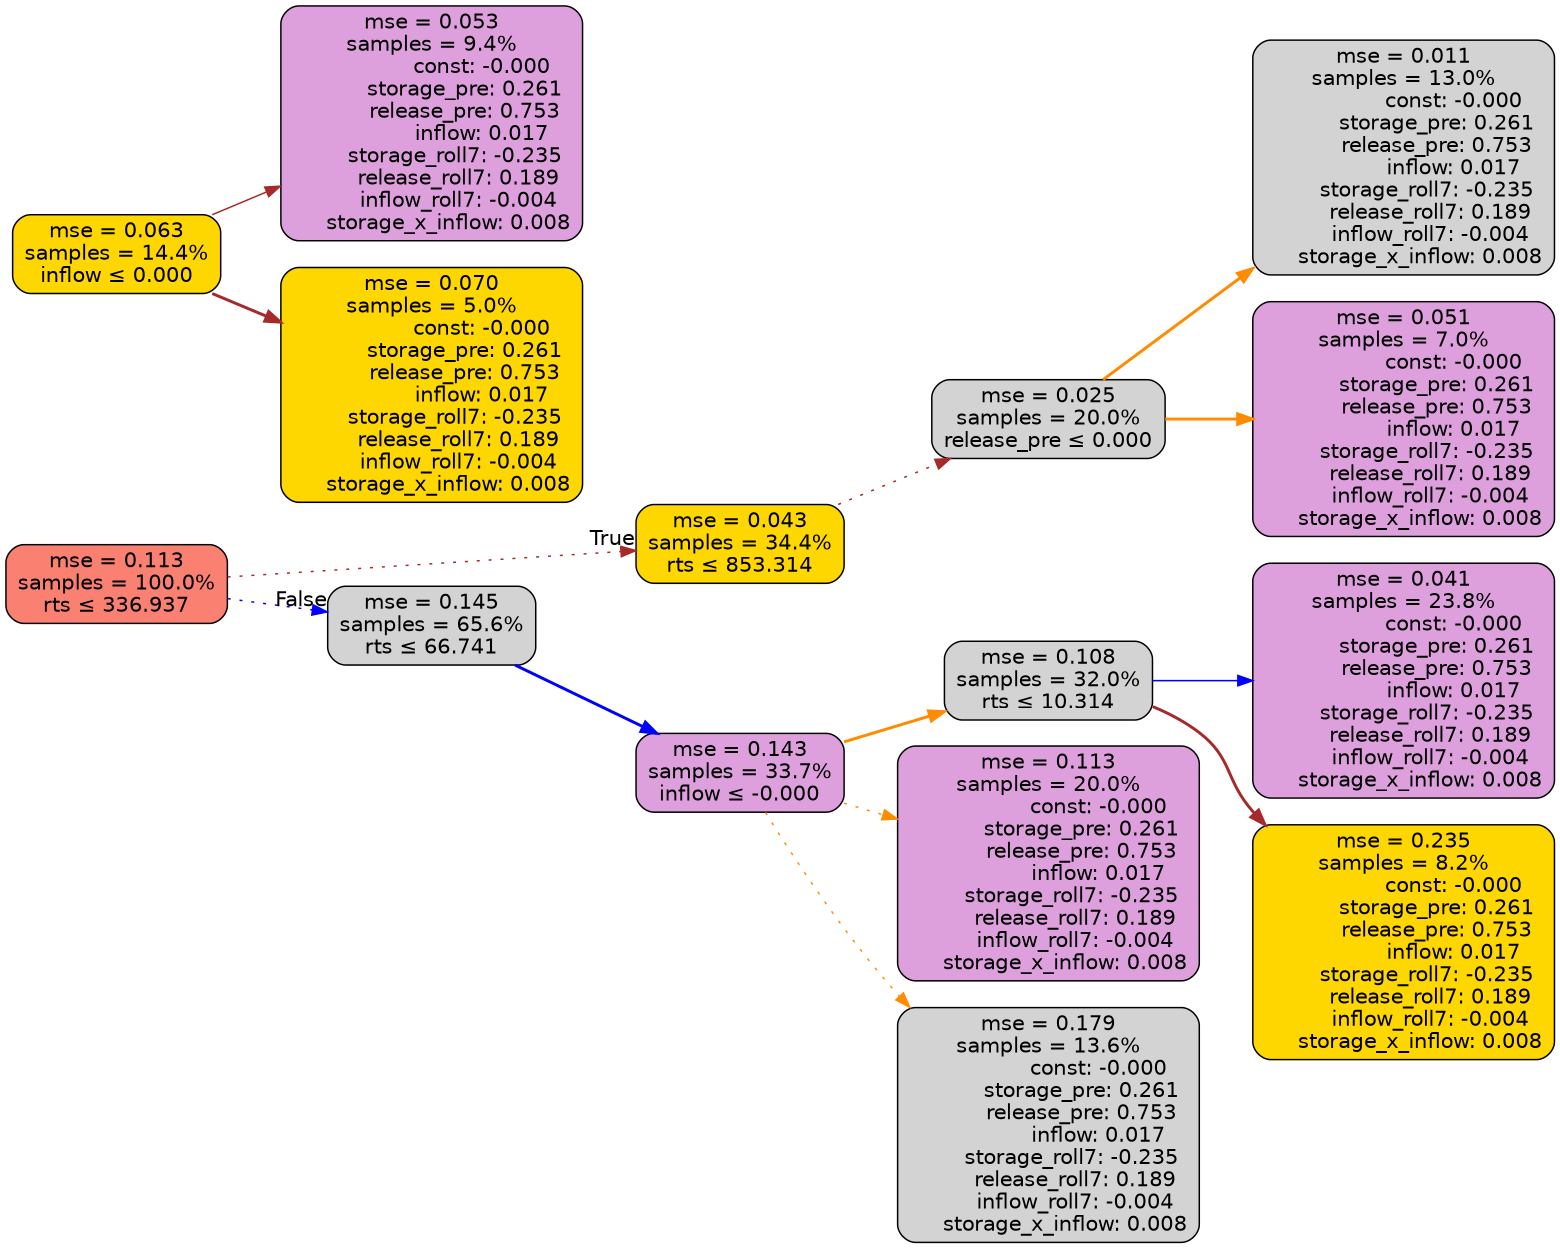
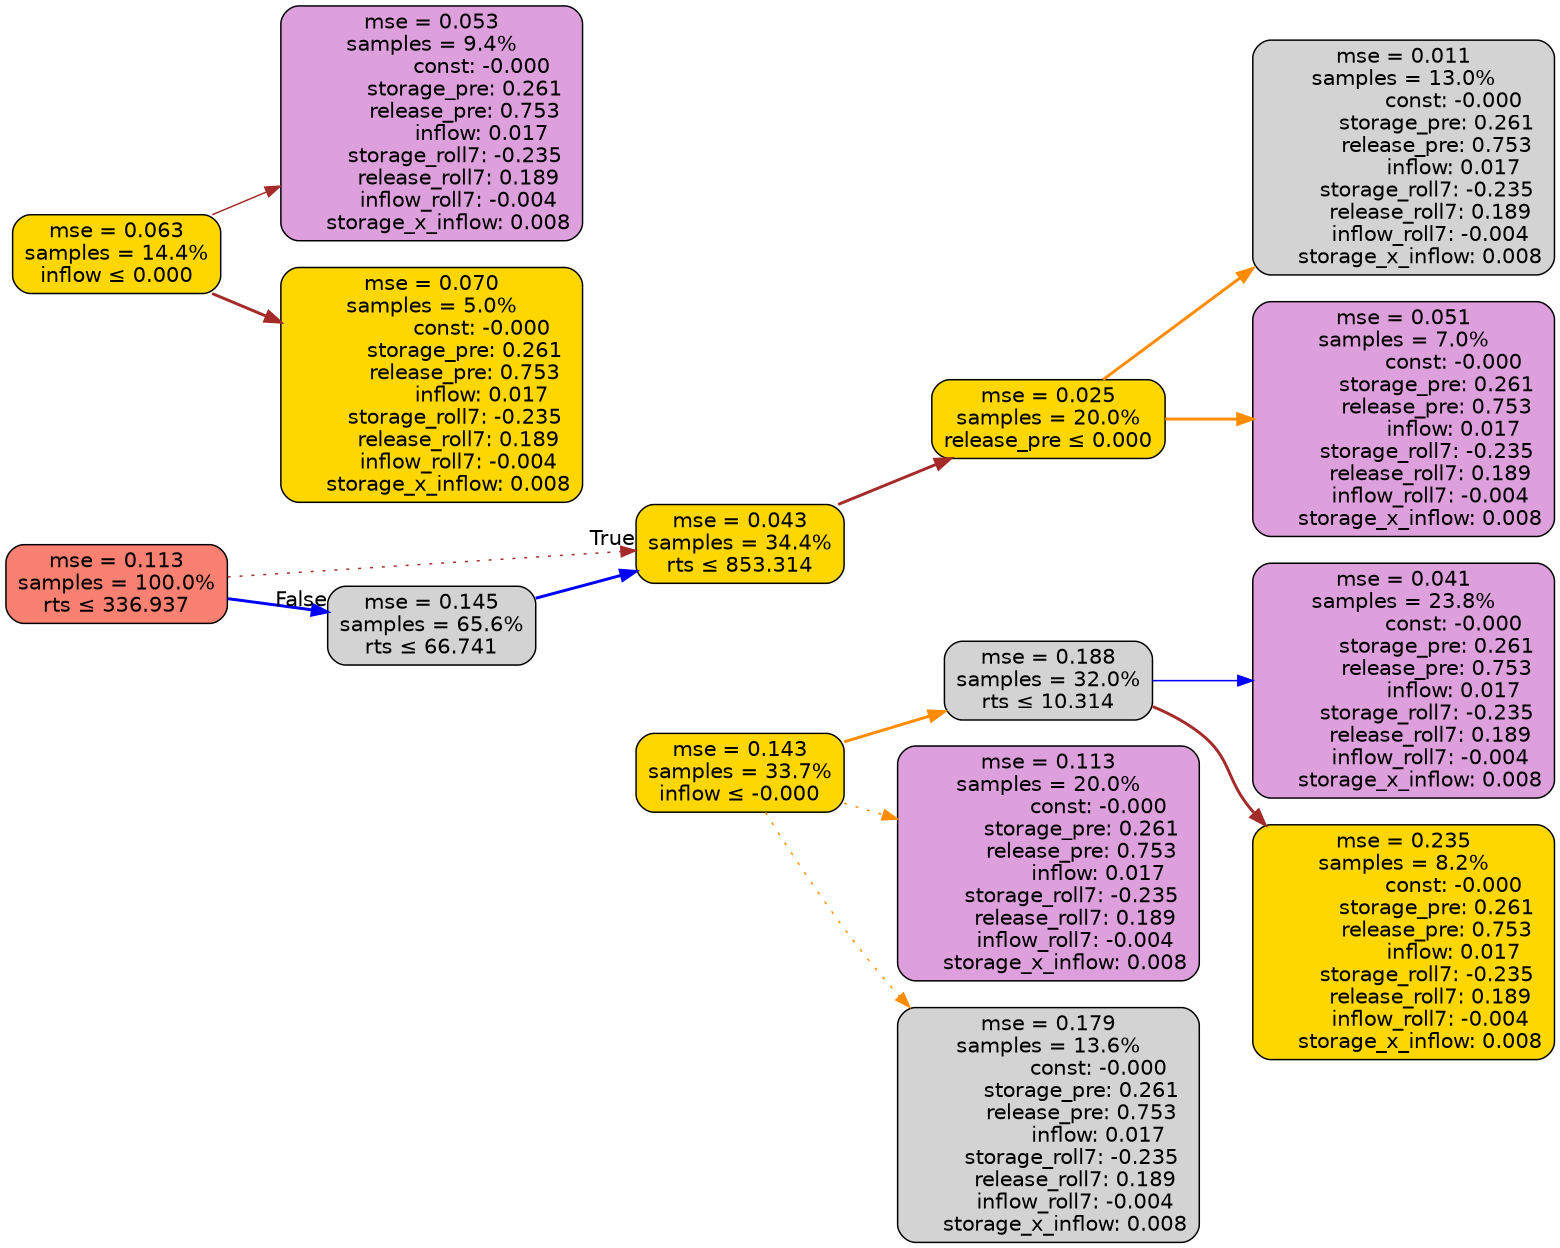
node "mse = 0.025 samples = 20.0% release_pre ≤ 0.000": fillcolor lightgrey -> gold
edge "mse = 0.043 samples = 34.4% rts ≤ 853.314" -> "mse = 0.025 samples = 20.0% release_pre ≤ 0.000": style dotted -> bold
edge "mse = 0.113 samples = 100.0% rts ≤ 336.937" -> "mse = 0.145 samples = 65.6% rts ≤ 66.741": style dotted -> bold
node "mse = 0.108 samples = 32.0% rts ≤ 10.314": label "mse = 0.108 samples = 32.0% rts ≤ 10.314" -> "mse = 0.188 samples = 32.0% rts ≤ 10.314"
edge "mse = 0.145 samples = 65.6% rts ≤ 66.741" -> "mse = 0.143 samples = 33.7% inflow ≤ -0.000": now "mse = 0.145 samples = 65.6% rts ≤ 66.741" -> "mse = 0.043 samples = 34.4% rts ≤ 853.314"
node "mse = 0.143 samples = 33.7% inflow ≤ -0.000": fillcolor plum -> gold
